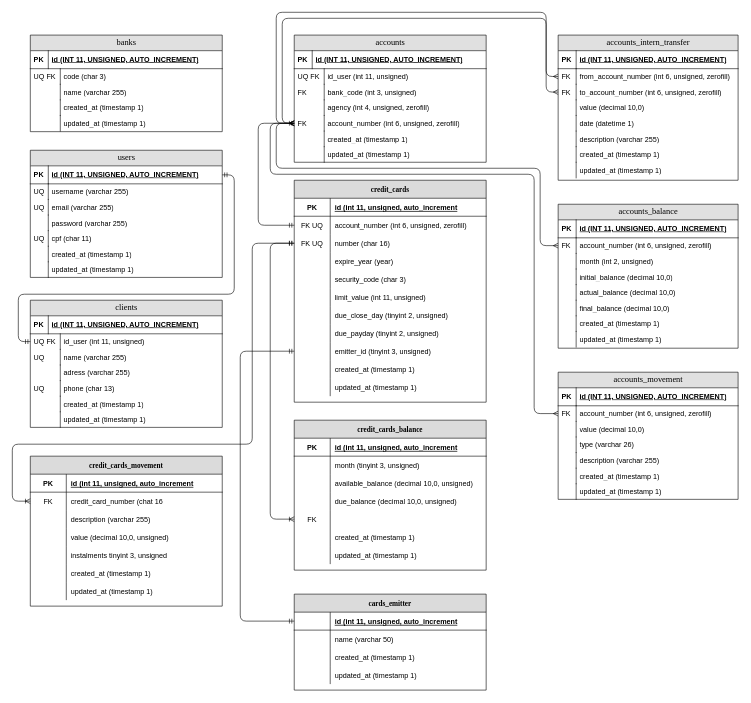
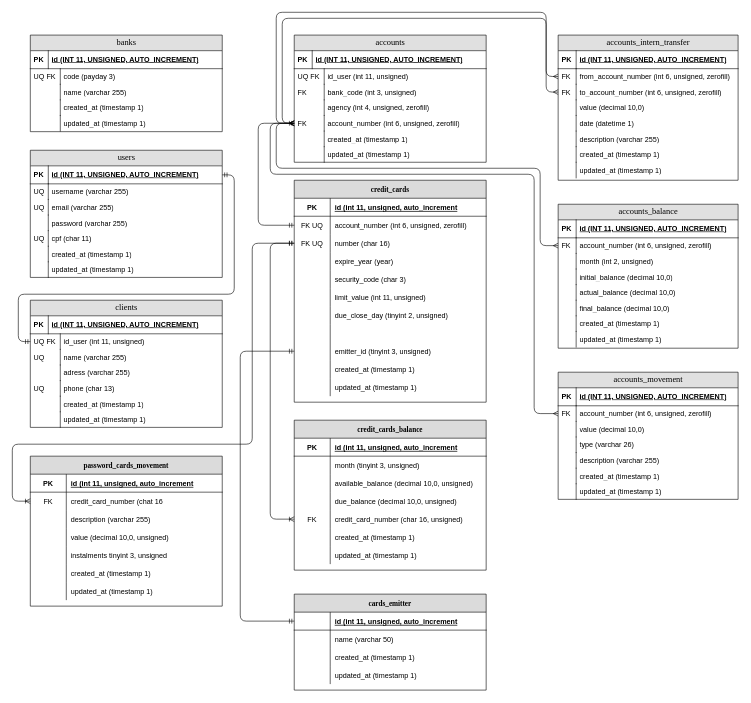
node "code (char 3)": label "code (char 3)" -> "code (payday 3)"
node "due_payday (tinyint 2, unsigned)": removed
node "credit_cards_movement": label "credit_cards_movement" -> "password_cards_movement"
node "credit_card_number (char 16, unsigned)": added
